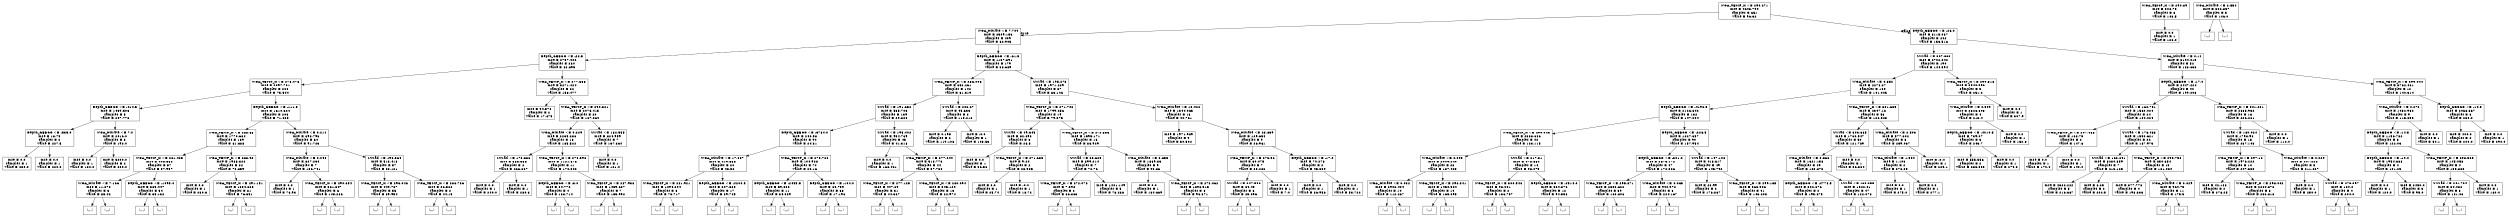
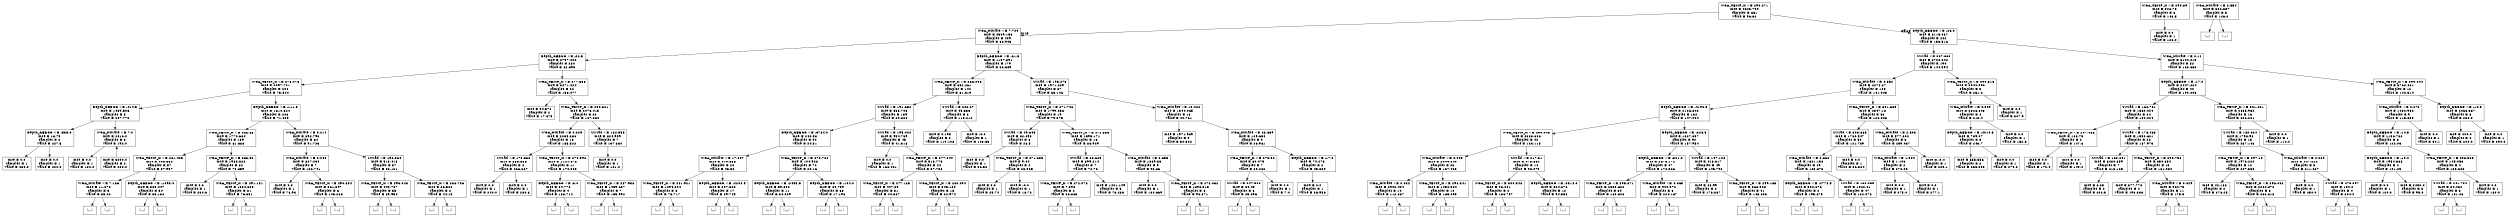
edge "WOA_Nitrate <= 7.0 mse = 2016.0 samples = 3 value = 192.0" -> "mse = 3200.0 samples = 2 value = 200.0": reversed
node "mse = 0.0 samples = 1 value = 53.722": removed
node "mse = 4322.222 samples = 5 value = 216.667": removed
